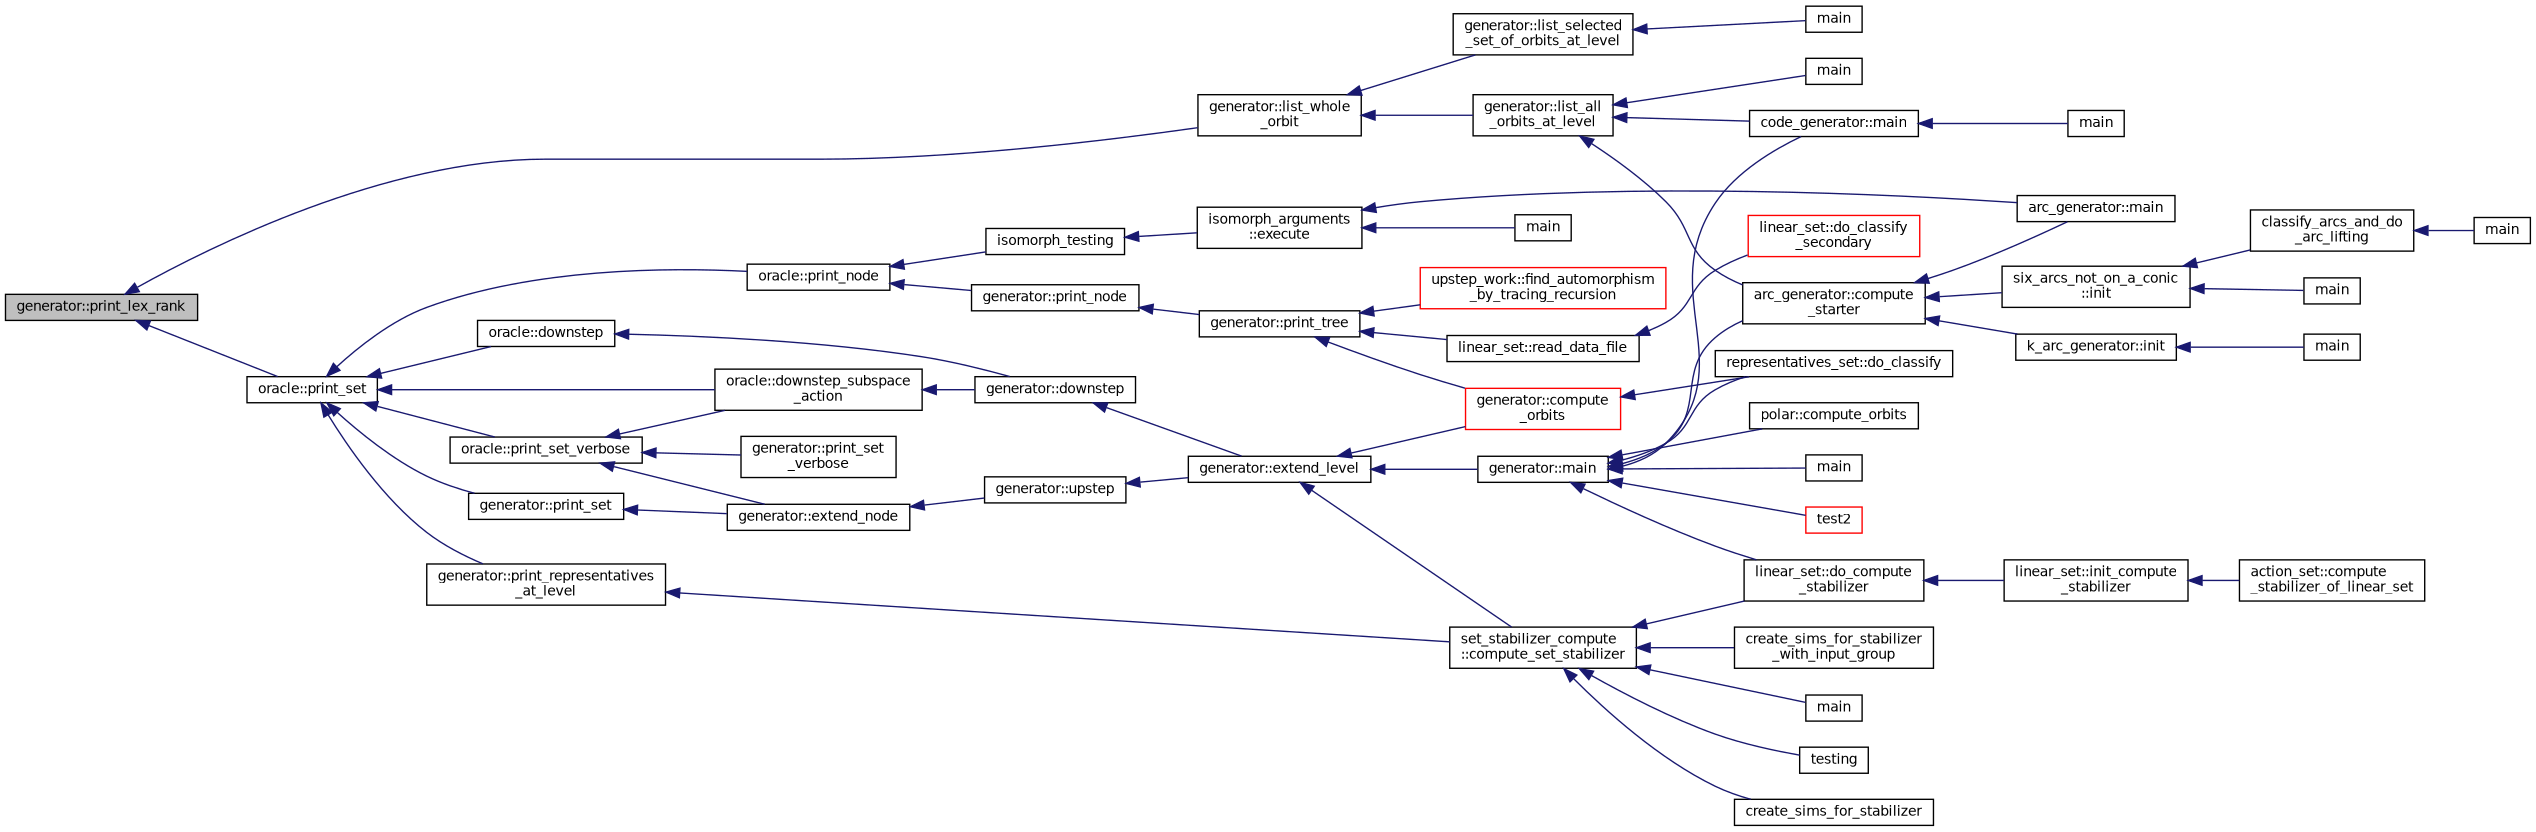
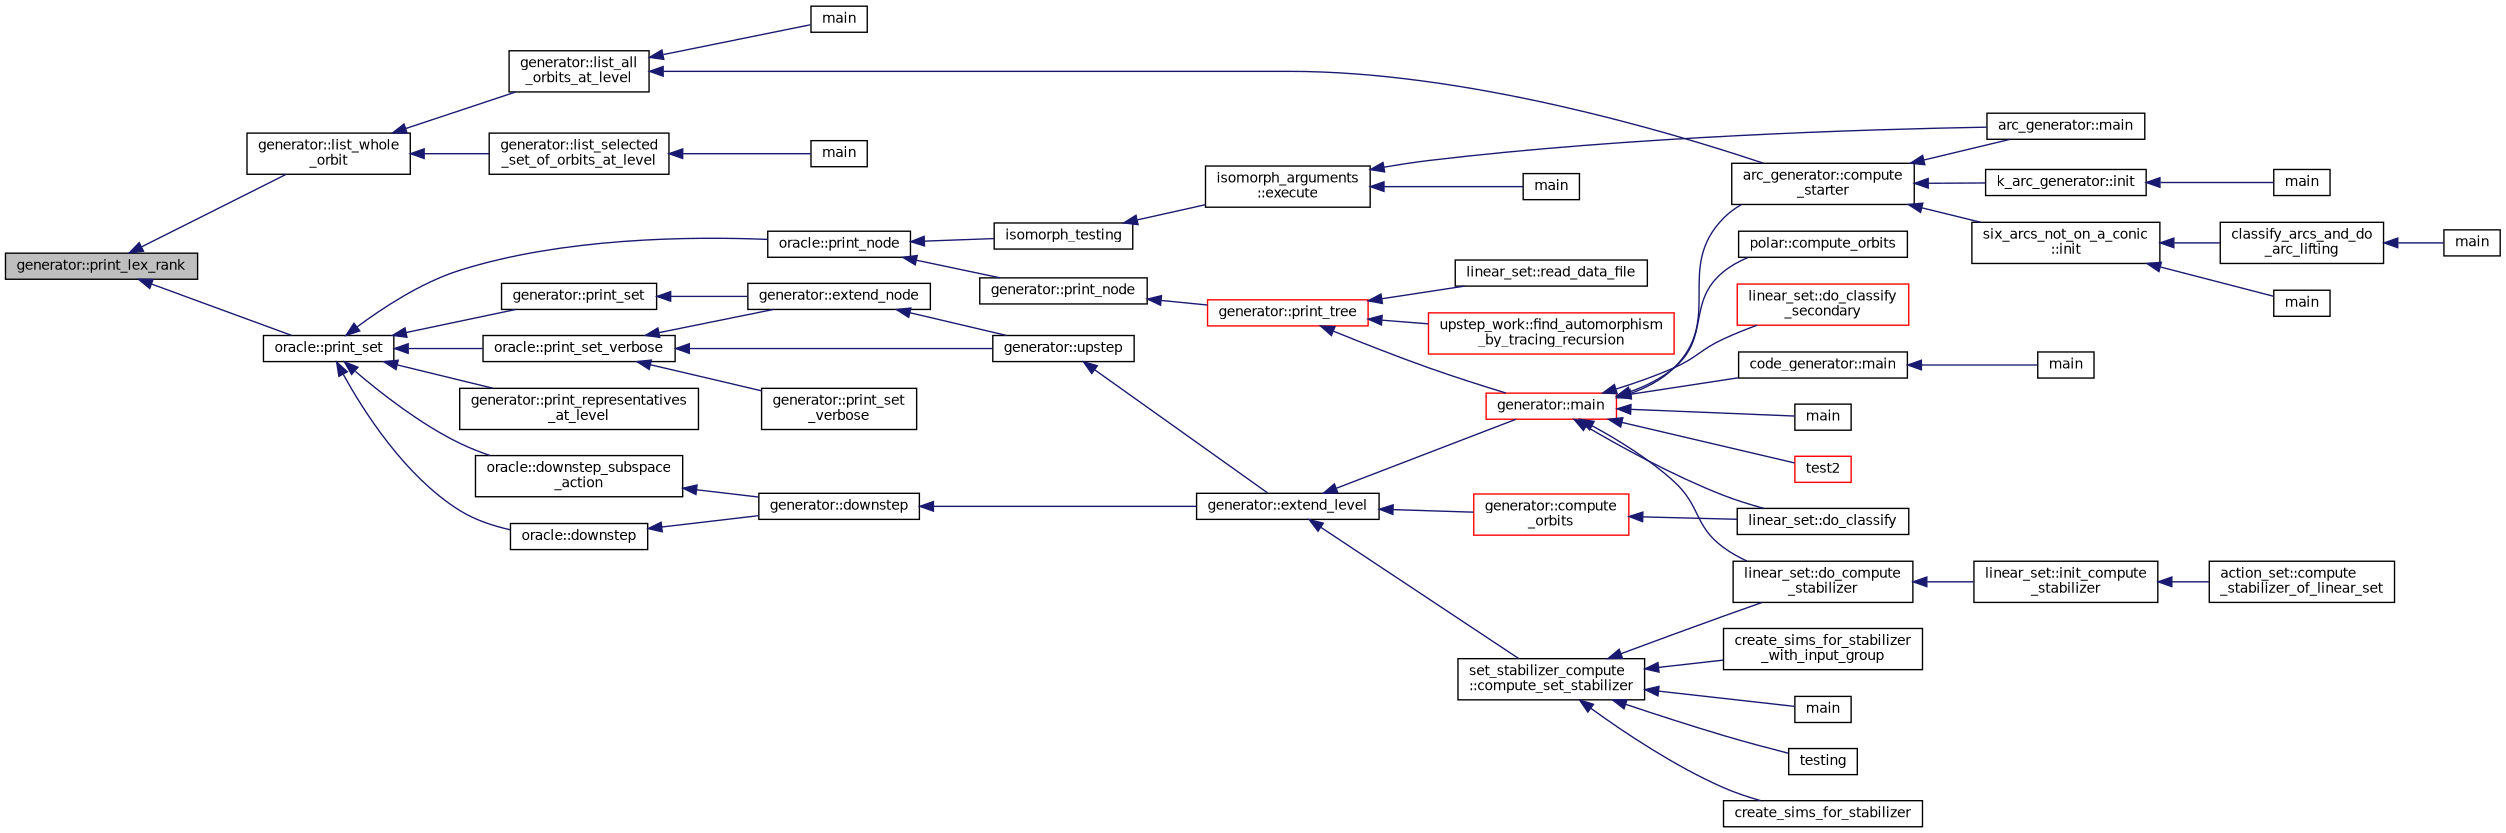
edge "code_generator::main" -> "generator::list_all _orbits_at_level": removed
edge "linear_set::do_classify _secondary" -> "linear_set::read_data_file": now "linear_set::do_classify _secondary" -> "generator::main"
node "generator::print_tree": color black -> red
node "representatives_set::do_classify": label "representatives_set::do_classify" -> "linear_set::do_classify"
edge "generator::compute _orbits" -> "generator::print_tree": now "generator::main" -> "generator::print_tree"
edge "oracle::downstep_subspace _action" -> "oracle::print_set_verbose": now "generator::upstep" -> "oracle::print_set_verbose"
node "generator::main": color black -> red
edge "set_stabilizer_compute ::compute_set_stabilizer" -> "generator::print_representatives _at_level": removed
